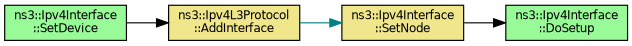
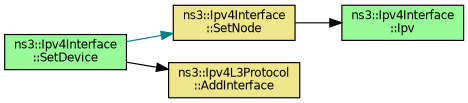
edge "ns3::Ipv4L3Protocol ::AddInterface" -> "ns3::Ipv4Interface ::SetNode": now "ns3::Ipv4Interface ::SetDevice" -> "ns3::Ipv4Interface ::SetNode"
node "ns3::Ipv4Interface ::DoSetup": label "ns3::Ipv4Interface ::DoSetup" -> "ns3::Ipv4Interface ::Ipv"
